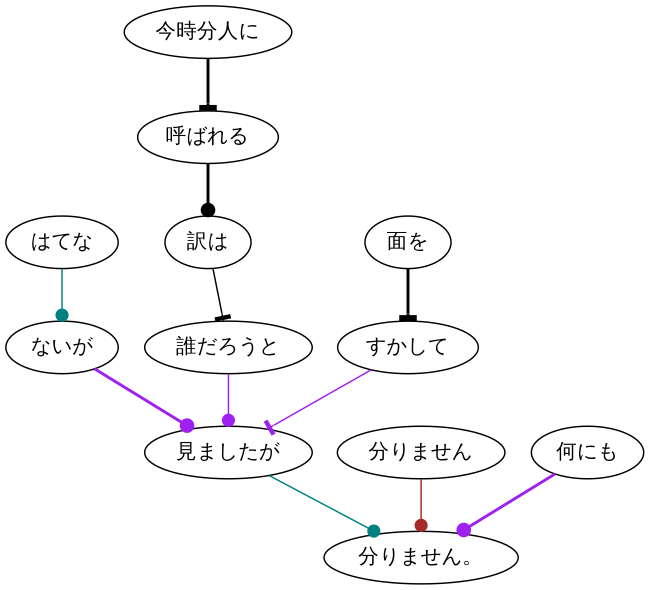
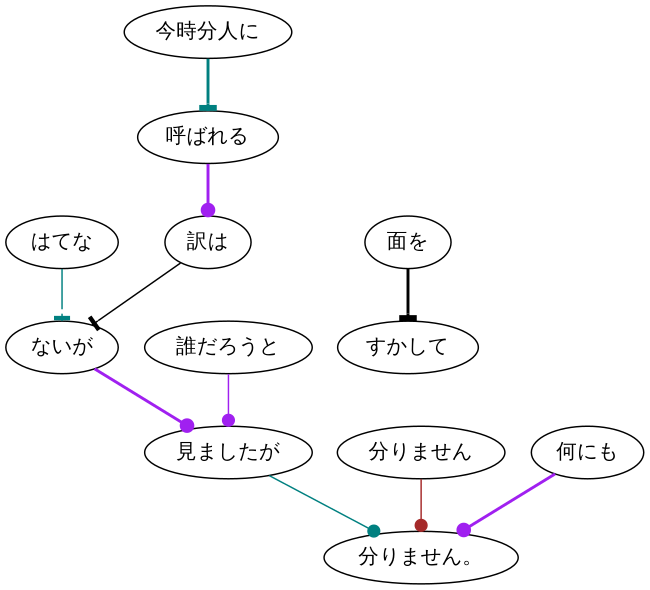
edge "今時分人に" -> "呼ばれる": color black -> teal
edge "呼ばれる" -> "訳は": color black -> purple
edge "はてな" -> "ないが": arrowhead dot -> tee
edge "訳は" -> "誰だろうと": now "訳は" -> "ないが"
edge "すかして" -> "見ましたが": removed
